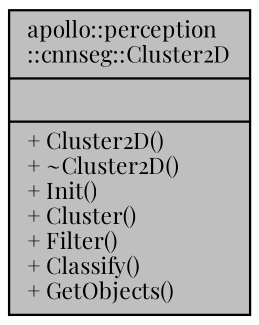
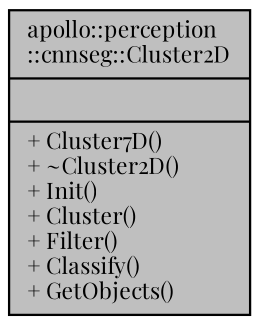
node "apollo::perception": text "+ Cluster2D()" -> "+ Cluster7D()"
